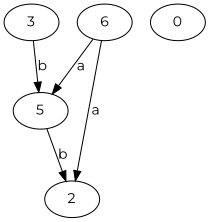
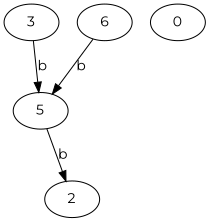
edge "6" -> "5": label "a" -> "b"
edge "6" -> "2": removed, label "a"
